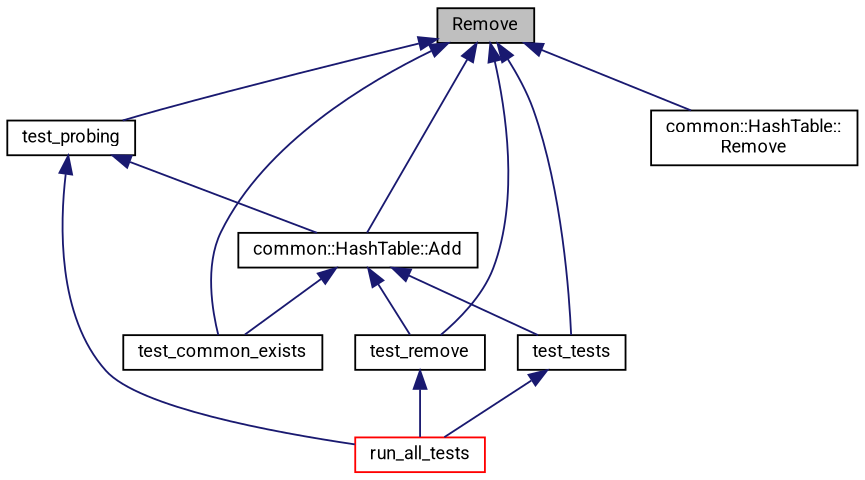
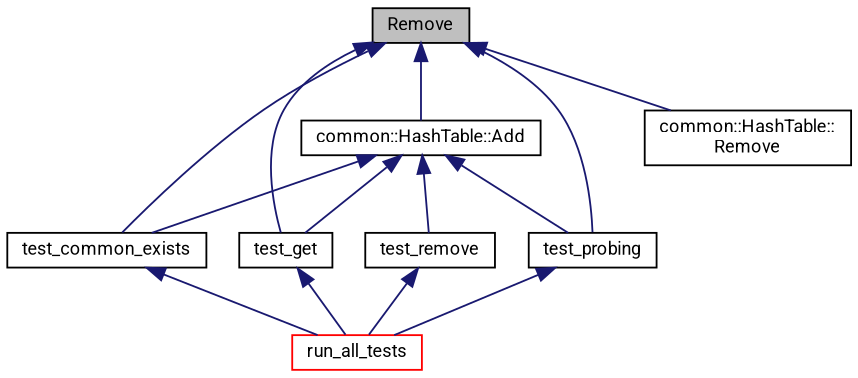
edge "common::HashTable::Add" -> "test_probing": reversed
edge "test_remove" -> "Remove": removed
edge "run_all_tests" -> "test_common_exists": added
node "test_tests": label "test_tests" -> "test_get"
